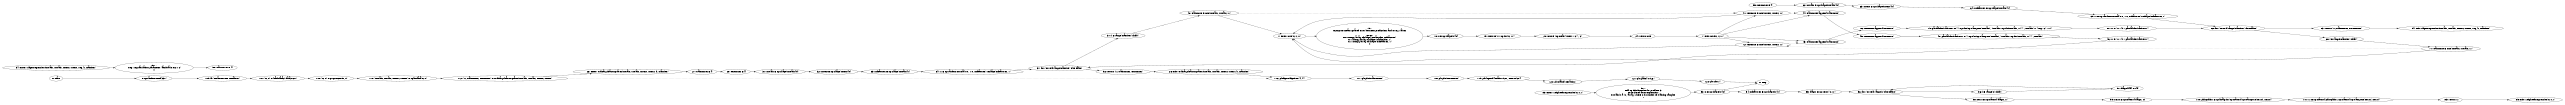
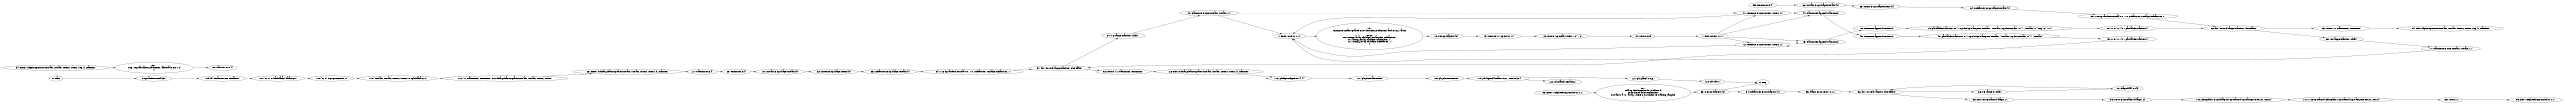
node "83: return (W, train_mses, newX_mses)": label "83: return (W, train_mses, newX_mses)" -> "83: return (W, train_mses, test_mses)"
edge "120: plt.xlabel('Iteration')" -> "121: plt.ylabel('MSE')": now "119: plt.legend(['Train MSE', 'Test MSE'])" -> "121: plt.ylabel('MSE')"
